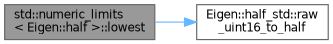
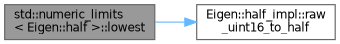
node "Eigen::half_std::raw _uint16_to_half": label "Eigen::half_std::raw _uint16_to_half" -> "Eigen::half_impl::raw _uint16_to_half"
